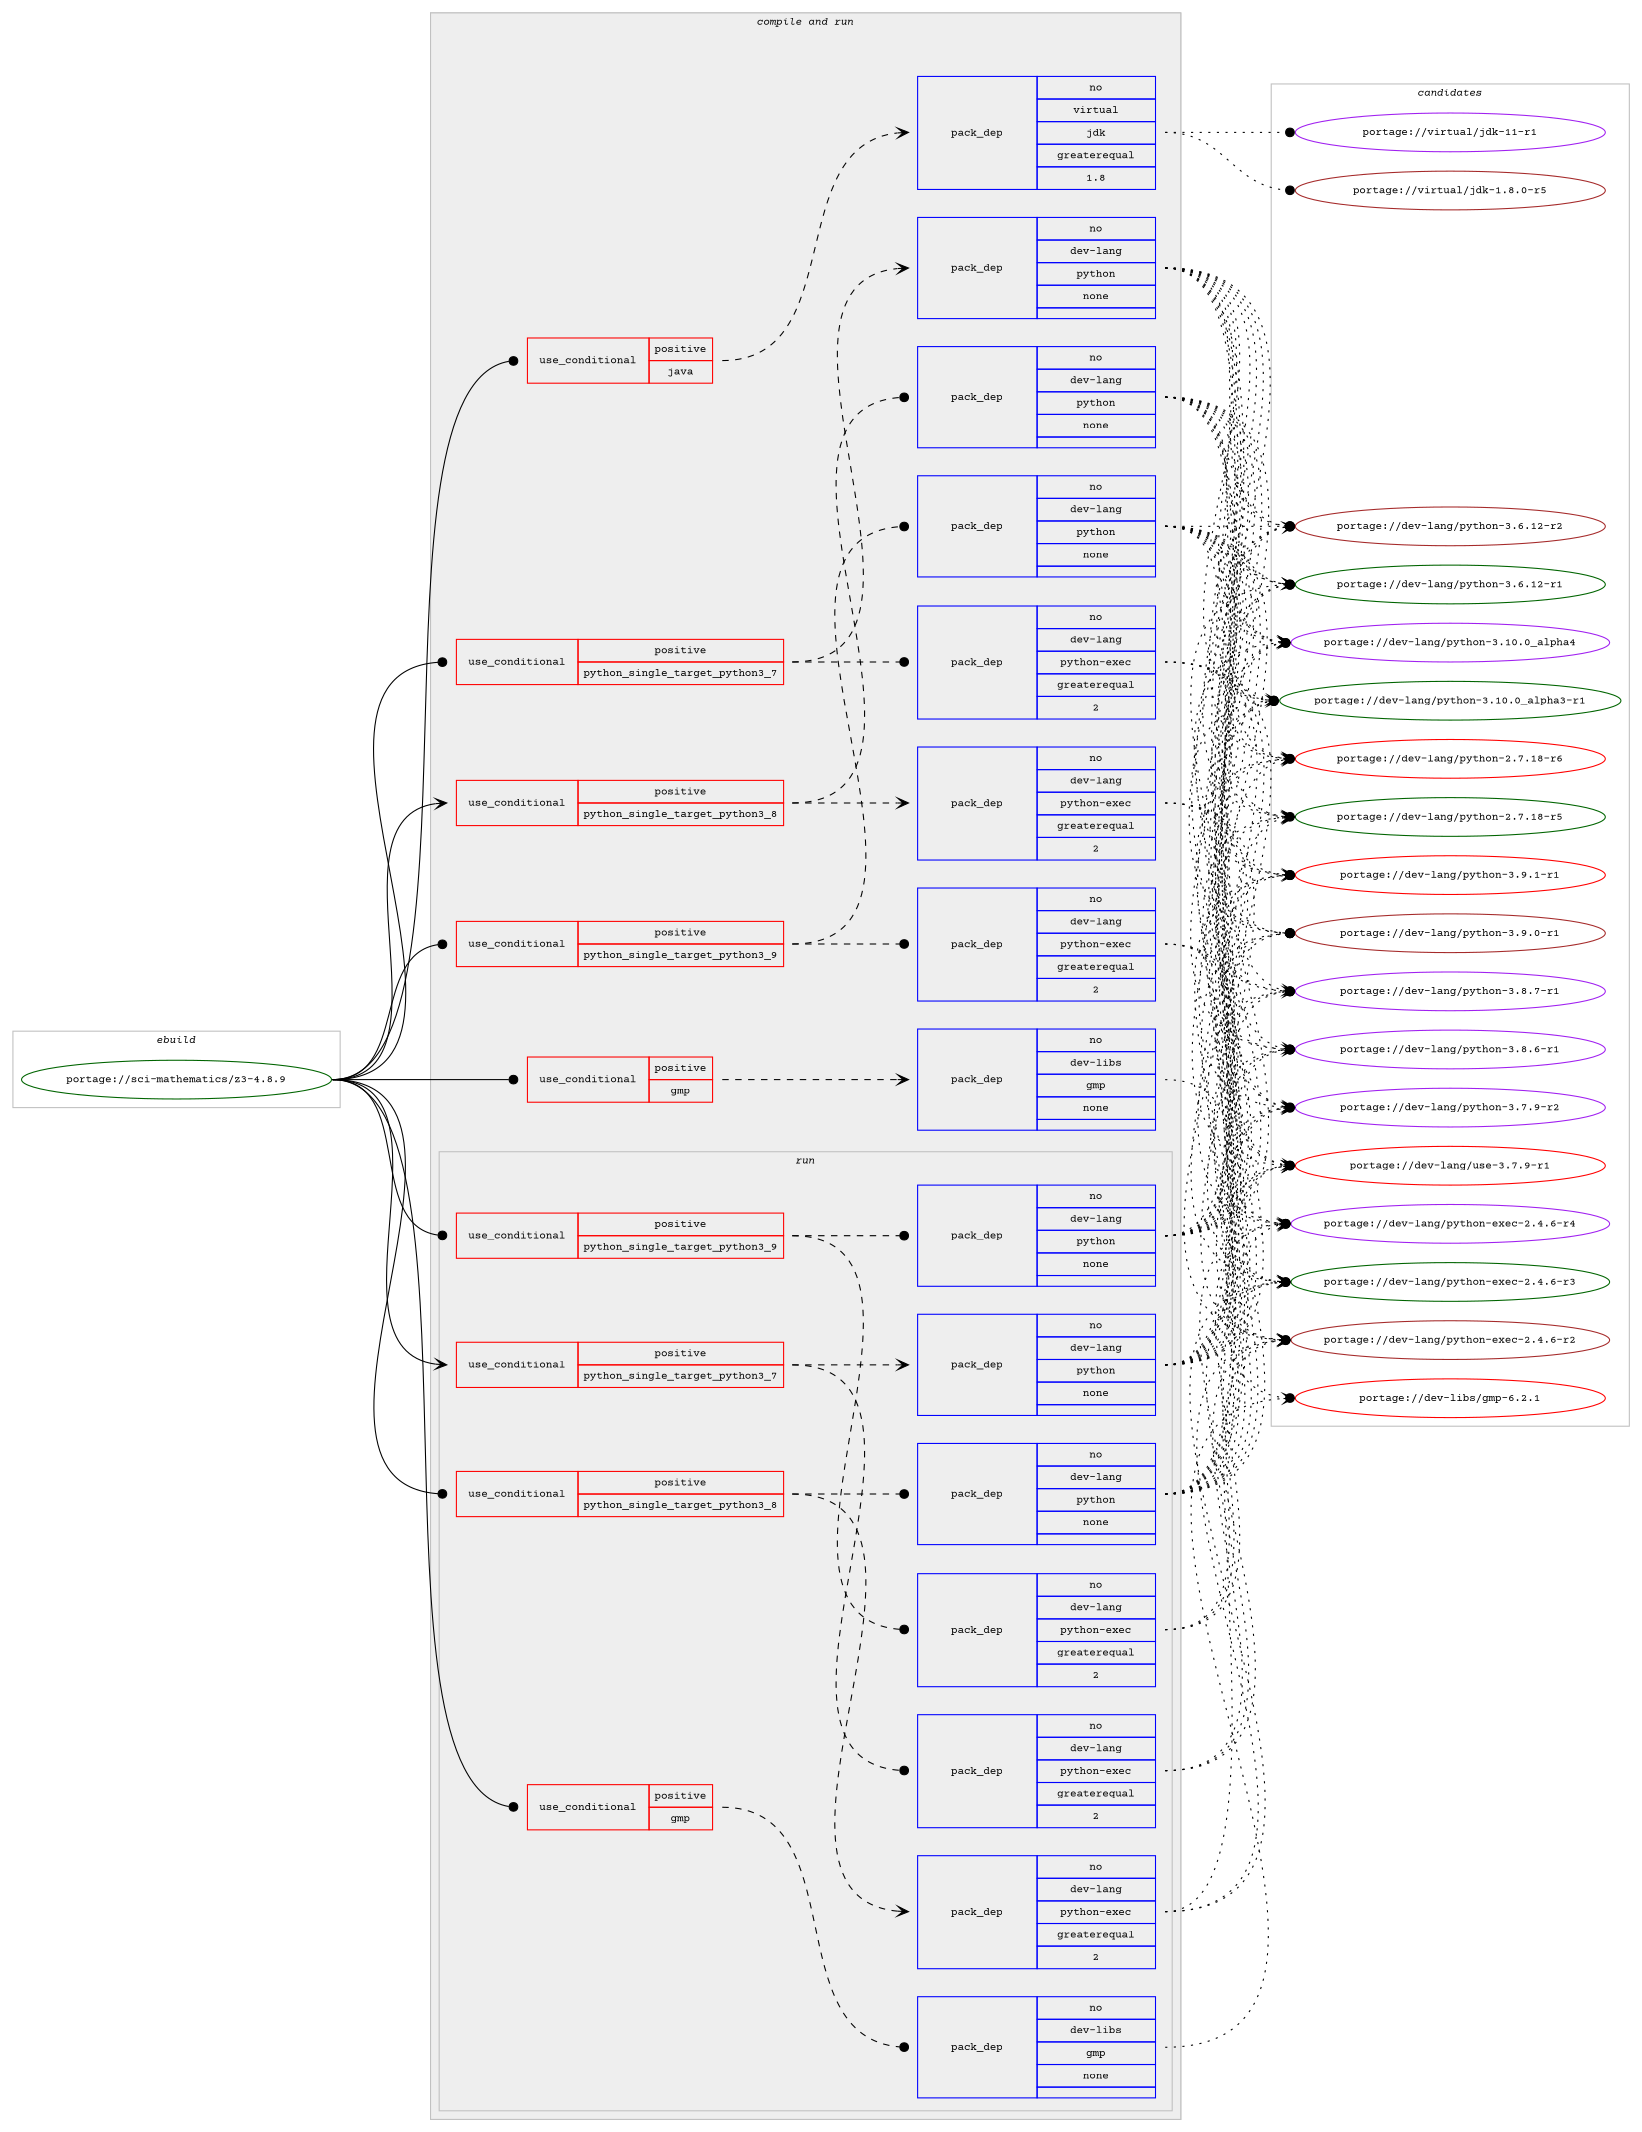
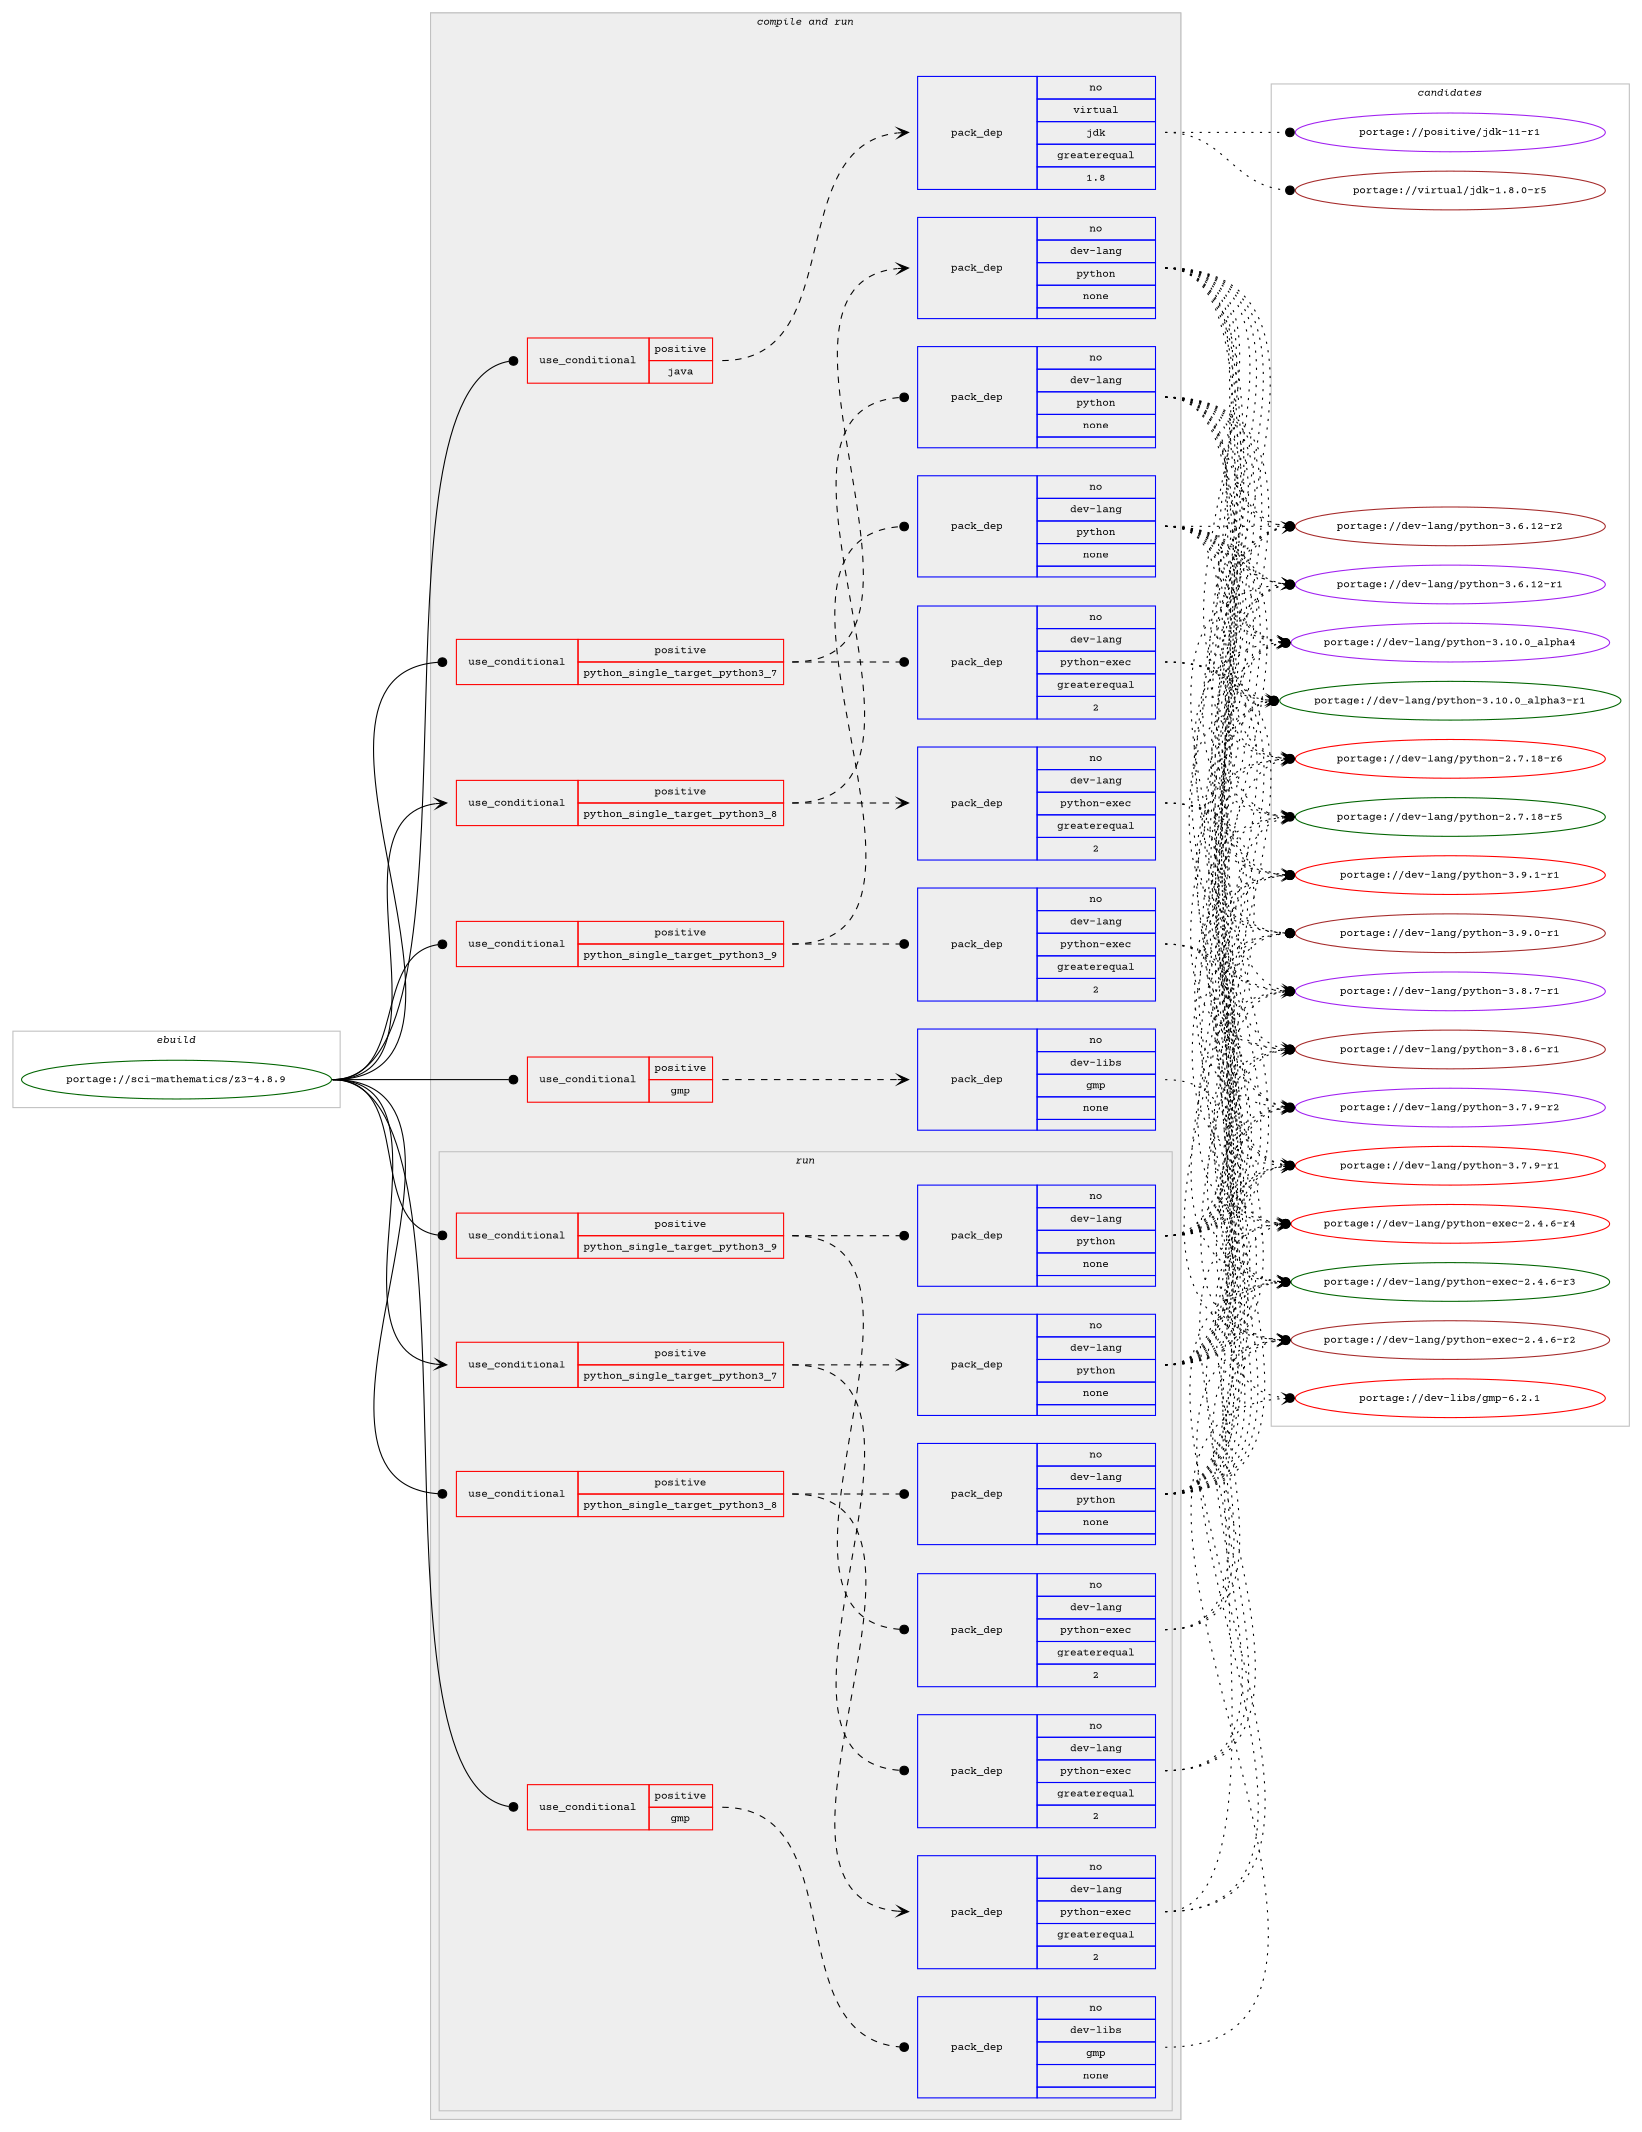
node "portage://virtual/jdk-11-r1": label "portage://virtual/jdk-11-r1" -> "portage://positive/jdk-11-r1"
node "portage://dev-lang/python-3.6.12-r1": color darkgreen -> purple
node "portage://dev-lang/python-3.8.6-r1": color purple -> brown
node "portage://dev-lang/use-3.7.9-r1": label "portage://dev-lang/use-3.7.9-r1" -> "portage://dev-lang/python-3.7.9-r1"
node "portage://dev-lang/python-exec-2.4.6-r4": color purple -> red
